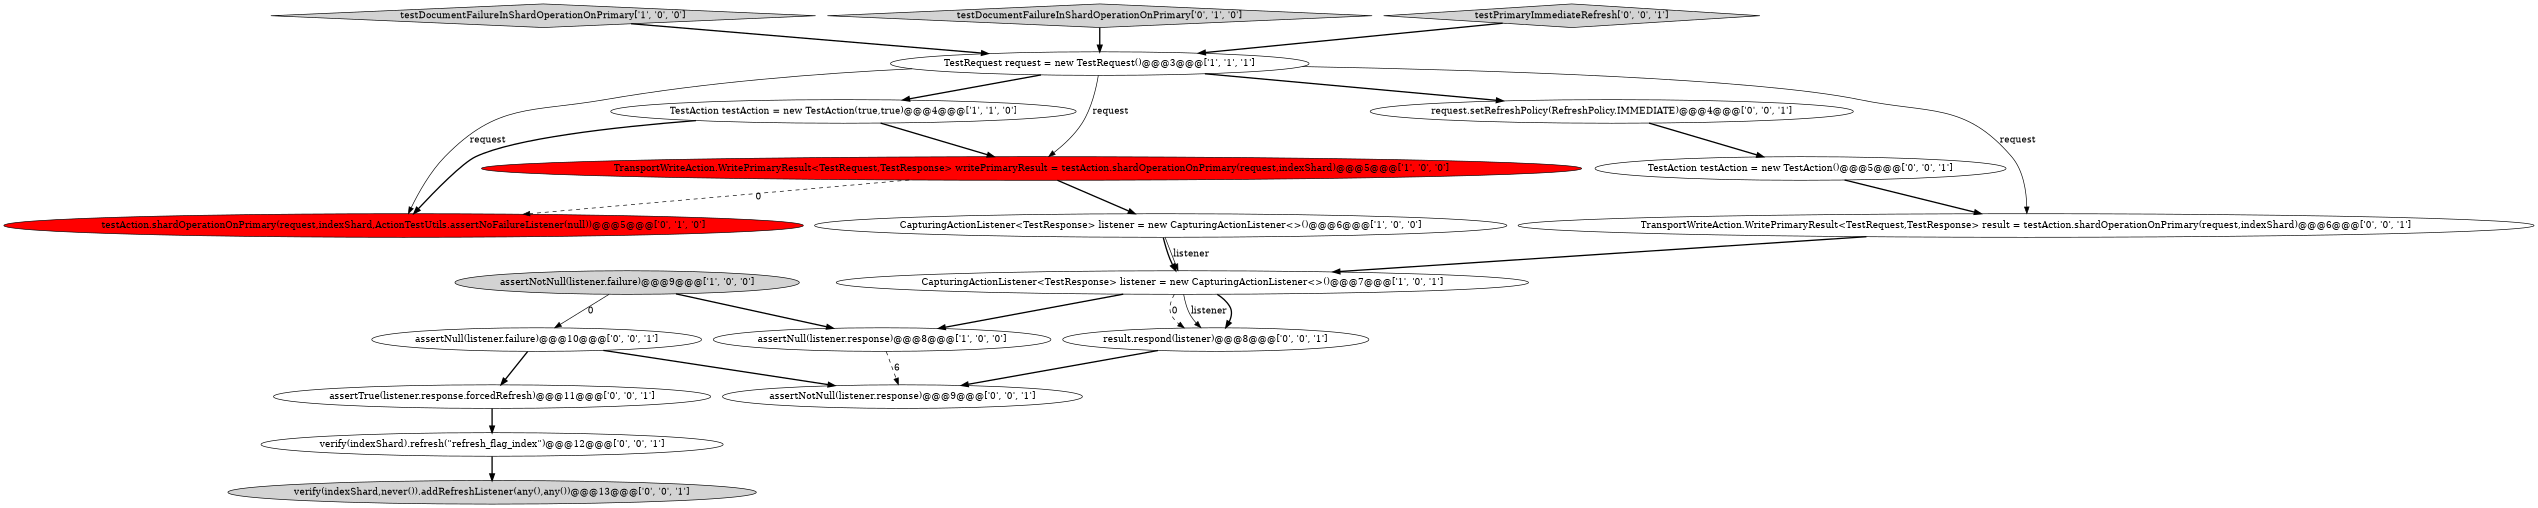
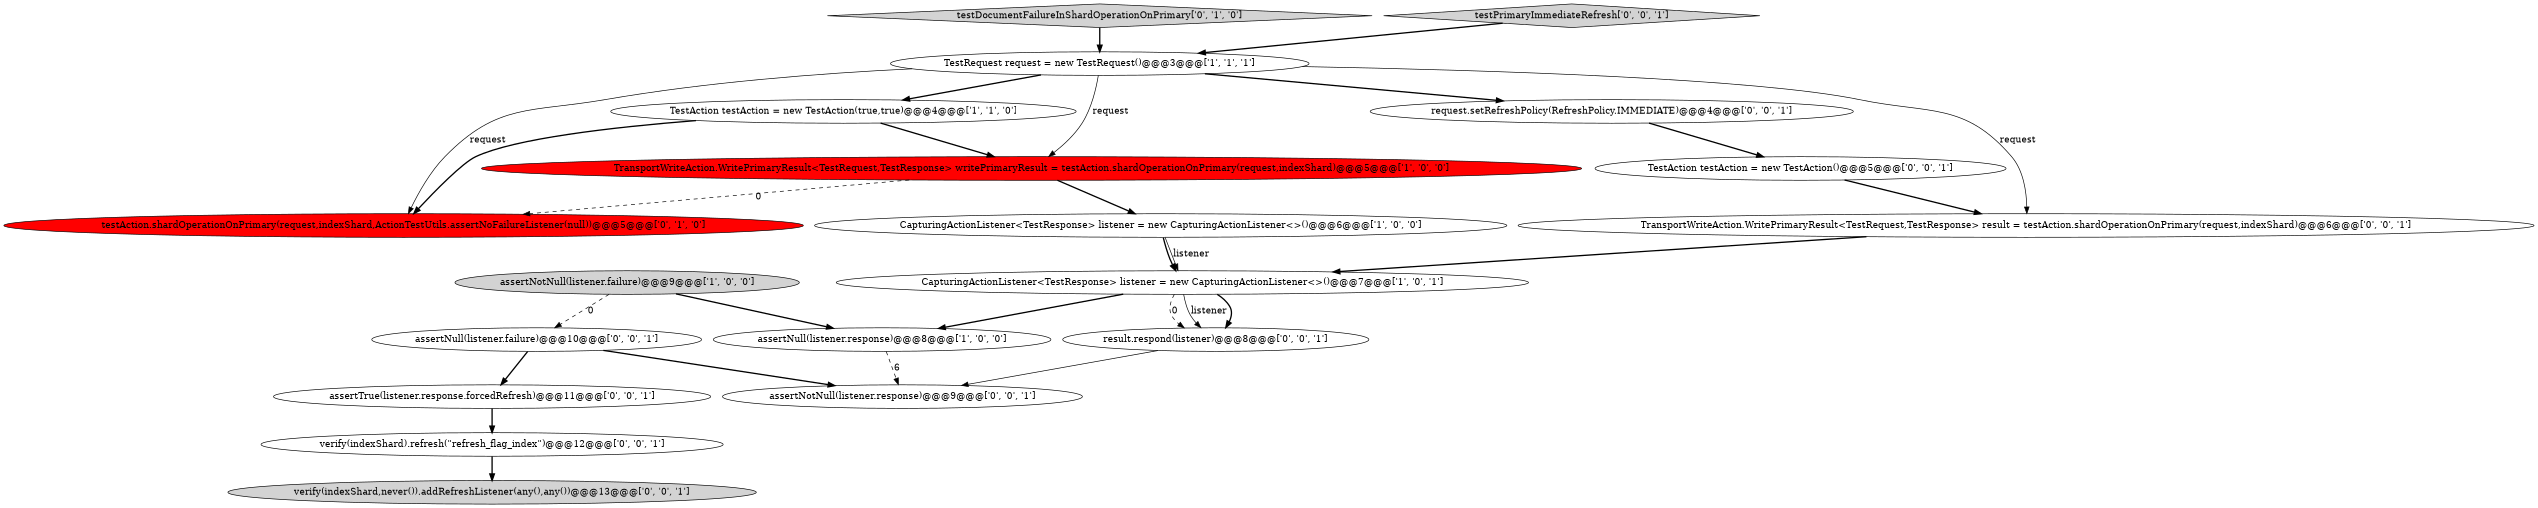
node "testDocumentFailureInShardOperationOnPrimary['1', '0', '0']": removed
edge "assertNotNull(listener.failure)@@@9@@@['1', '0', '0']" -> "assertNull(listener.failure)@@@10@@@['0', '0', '1']": style solid -> dashed
edge "result.respond(listener)@@@8@@@['0', '0', '1']" -> "assertNotNull(listener.response)@@@9@@@['0', '0', '1']": style bold -> solid
